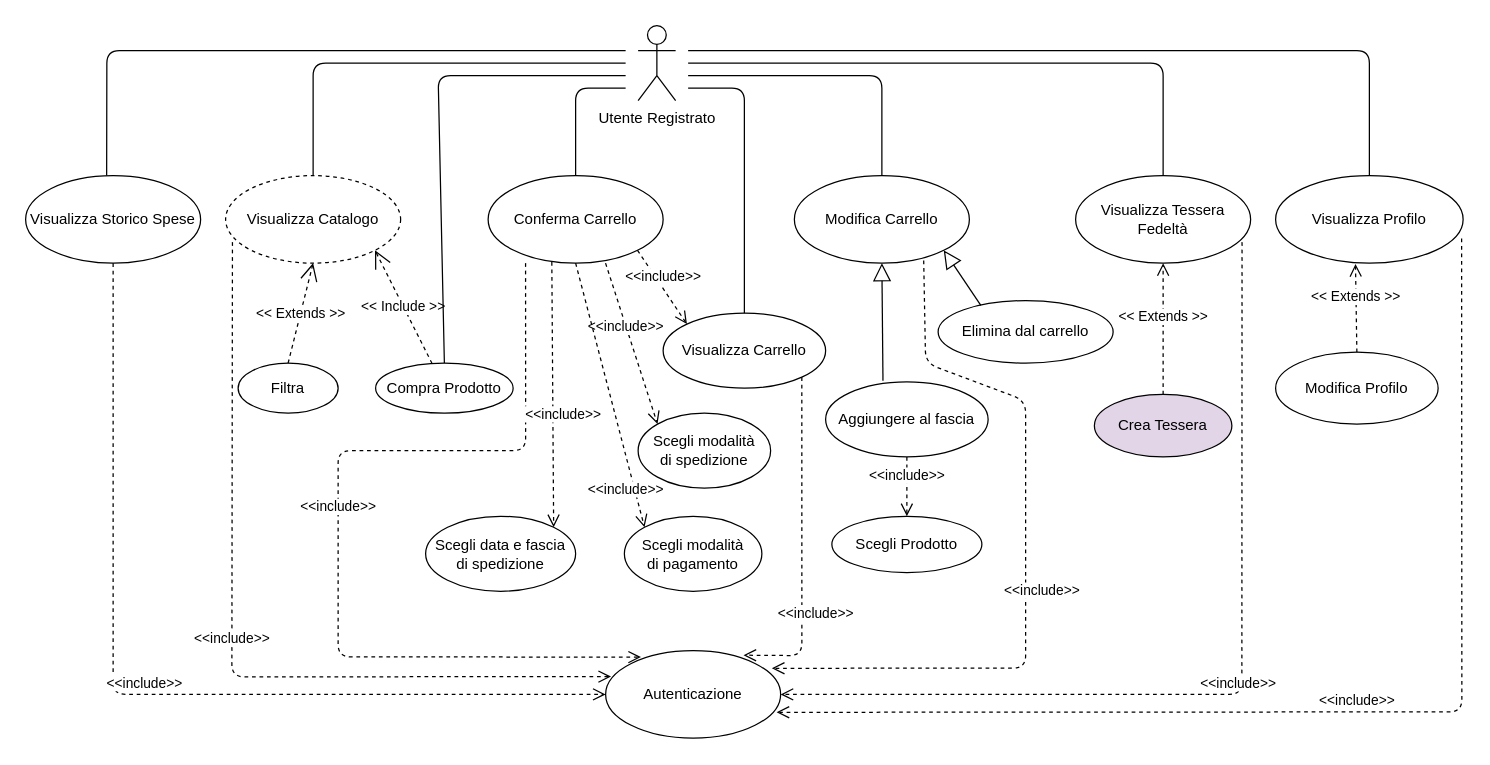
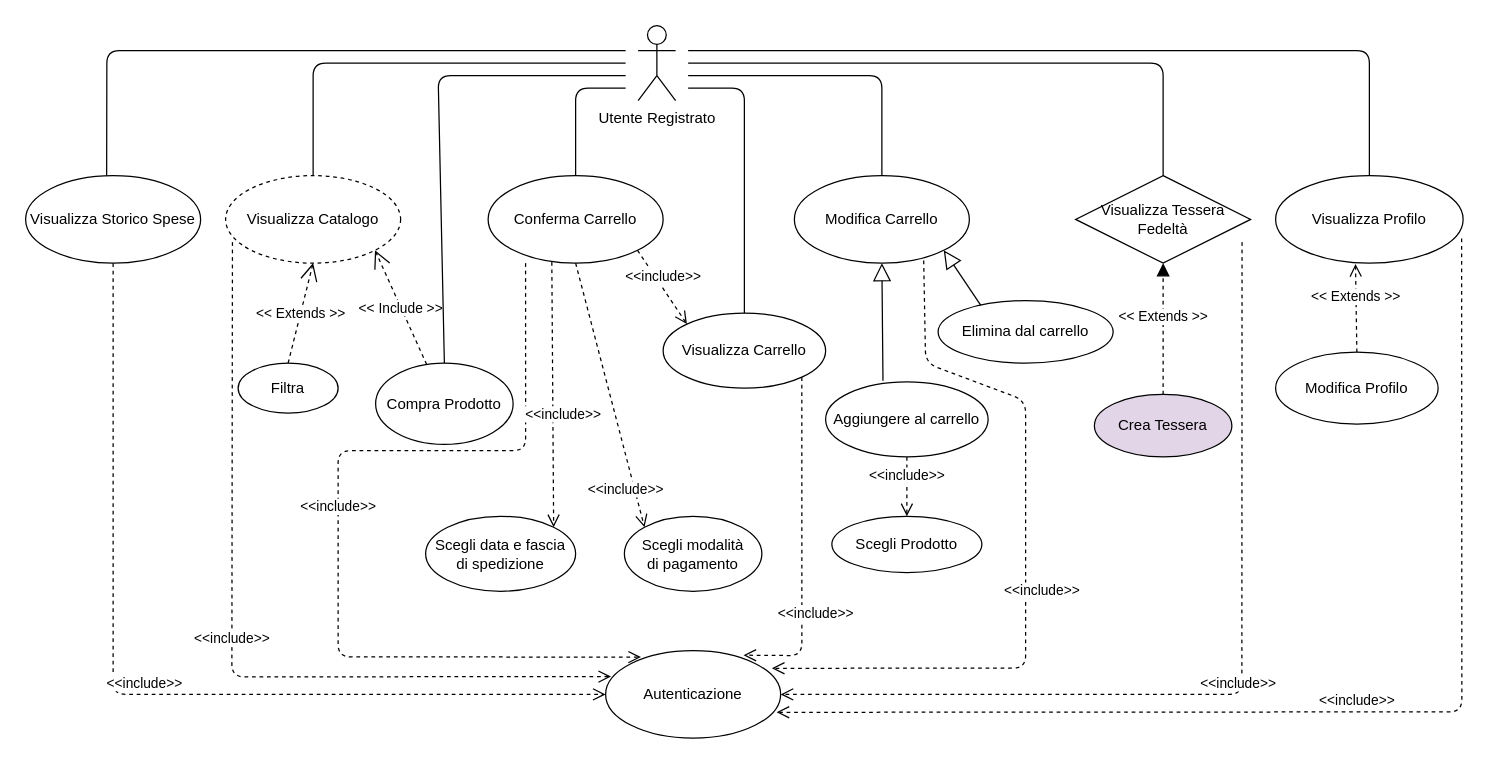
node "Visualizza Tessera Fedeltà": shape ellipse -> diamond
edge "Crea Tessera" -> "Visualizza Tessera Fedeltà": arrowhead open -> block
edge "Conferma Carrello" -> "Scegli modalità di spedizione": removed, label "<<include>>"
node "Compra Prodotto": size 138x50 -> 138x81
node "Aggiungere al fascia": label "Aggiungere al fascia" -> "Aggiungere al carrello"
node "Scegli modalità di spedizione": removed
